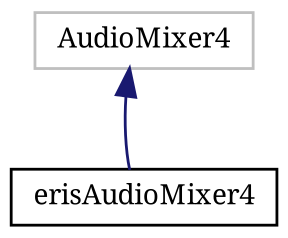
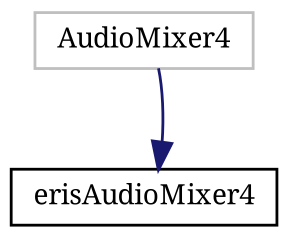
edge "erisAudioMixer4" -> "AudioMixer4": reversed
